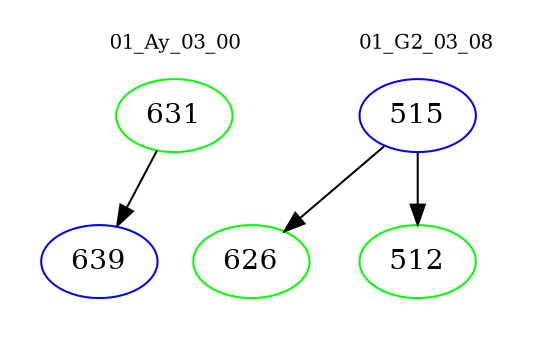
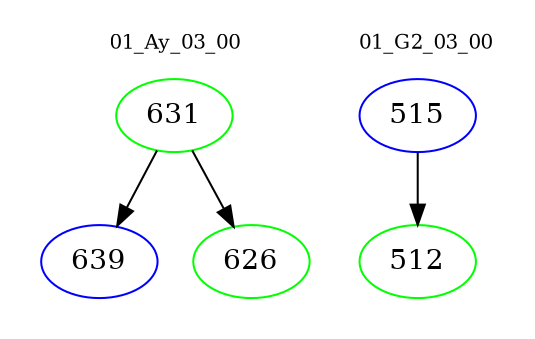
cluster "01_G2_03_08": label "01_G2_03_08" -> "01_G2_03_00"
edge "515" -> "626": now "631" -> "626"
